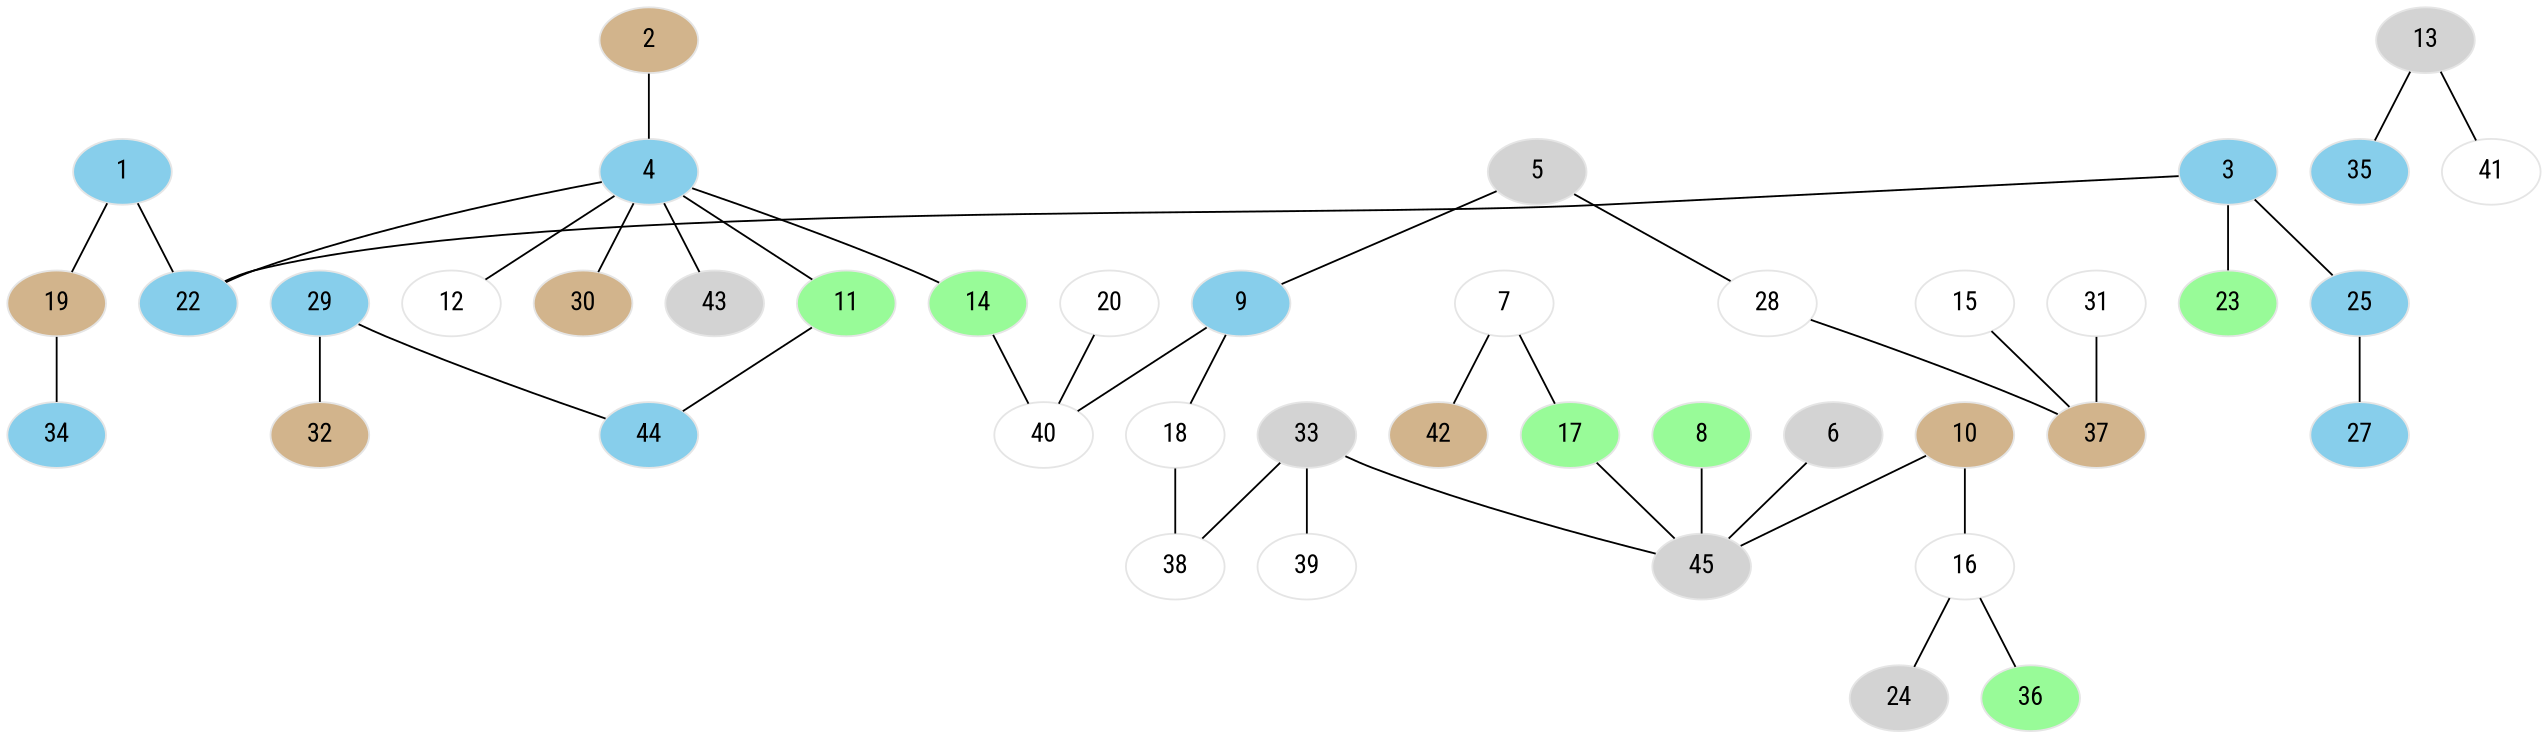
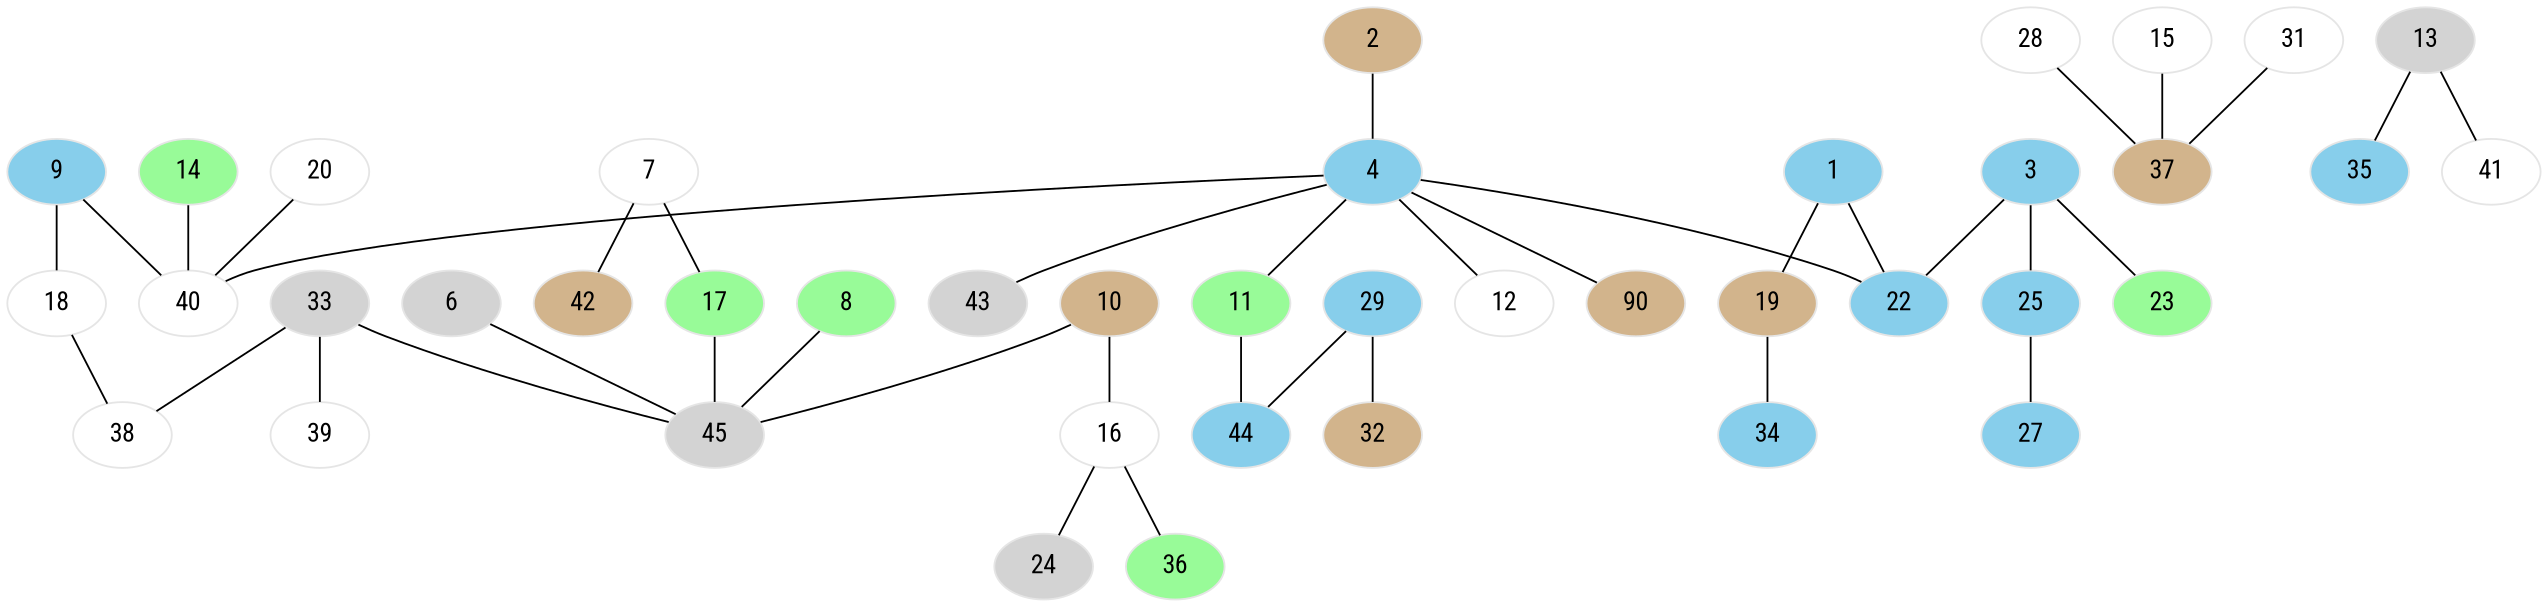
node "5": removed
edge "4" -- "14": now "4" -- "40"
node "30": label "30" -> "90"
